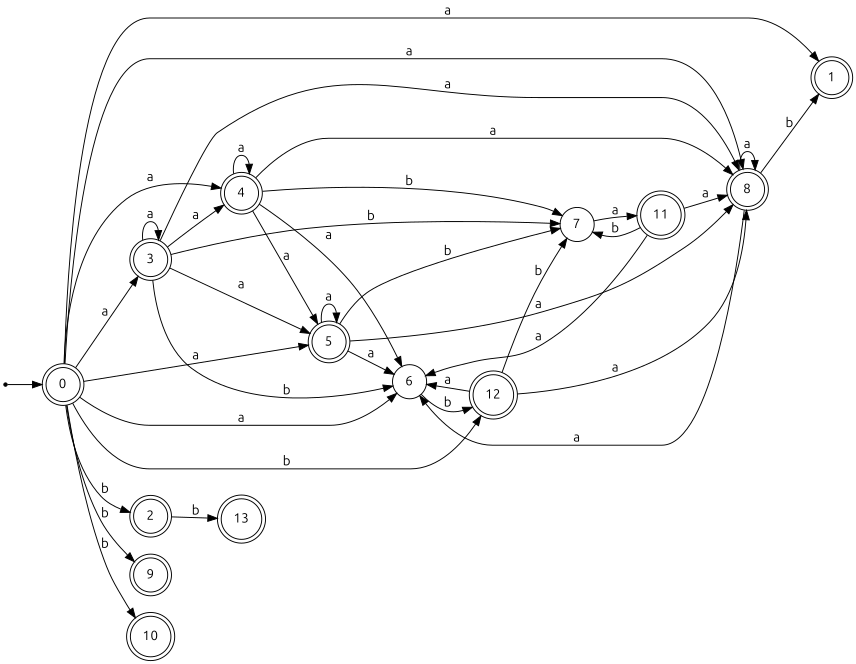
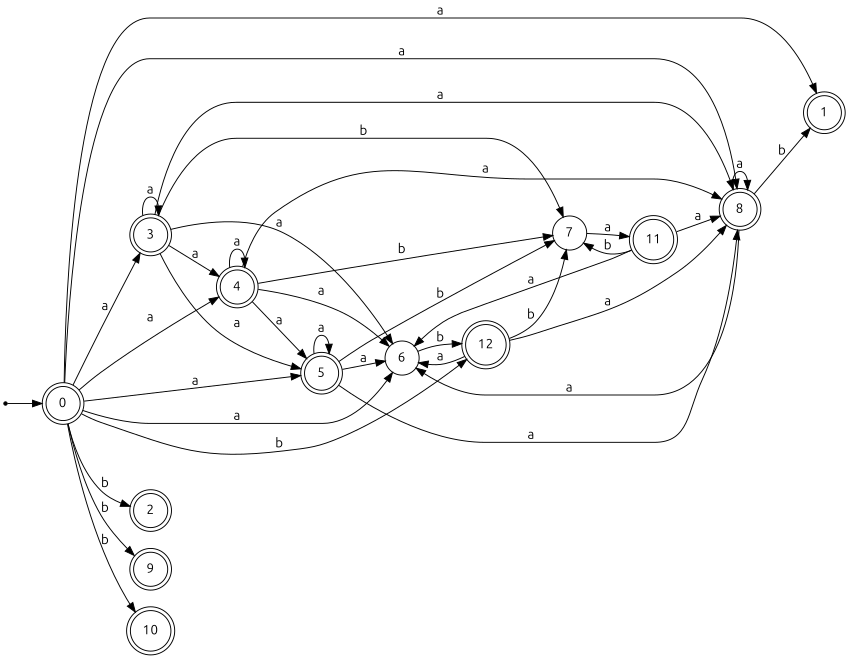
edge "3" -> "6": label "b" -> "a"
node "13": removed
